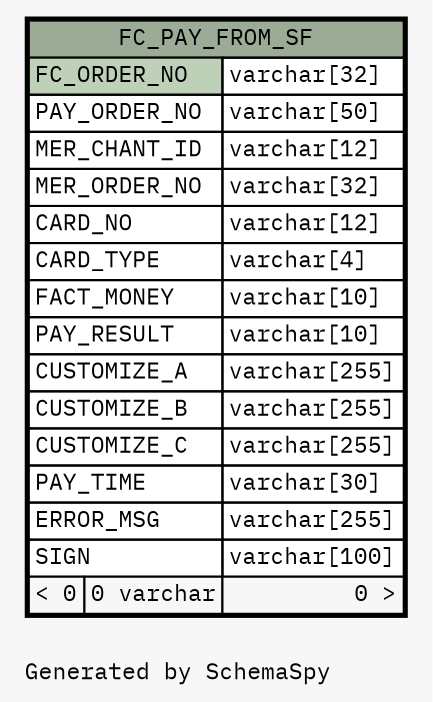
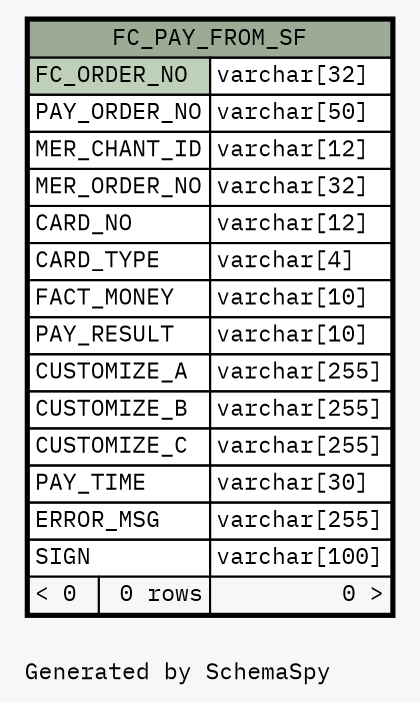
node "FC_PAY_FROM_SF": text "0 varchar" -> "0 rows"
